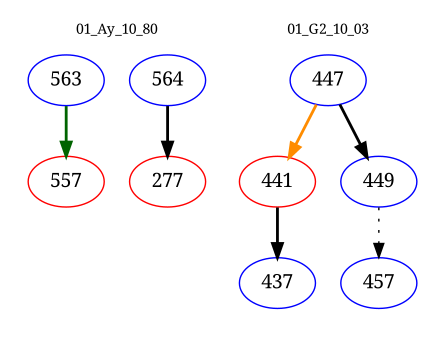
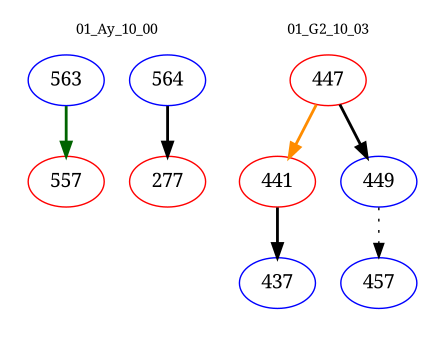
cluster "01_Ay_10_80": label "01_Ay_10_80" -> "01_Ay_10_00"
node "447": color blue -> red
